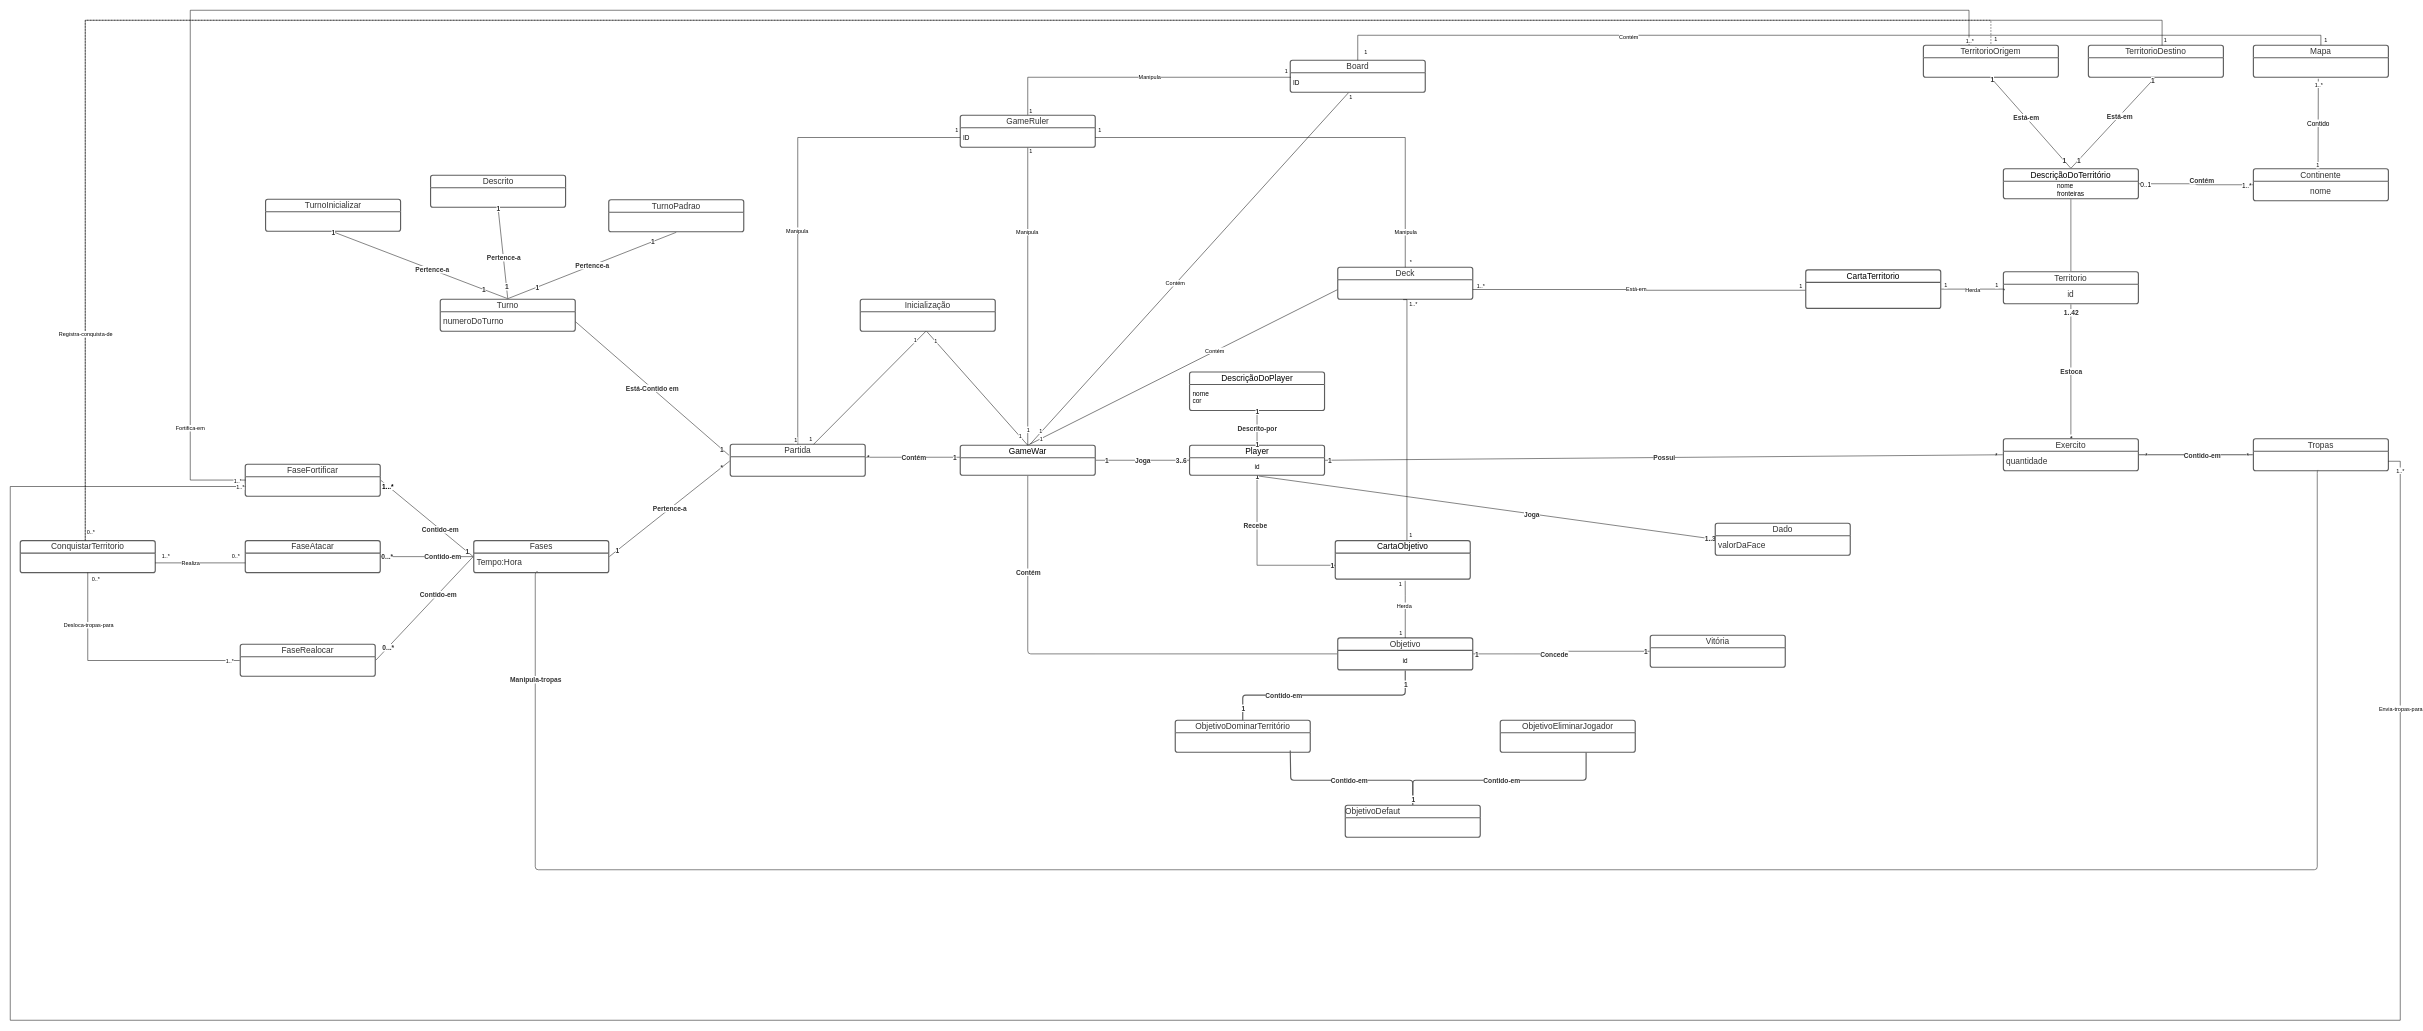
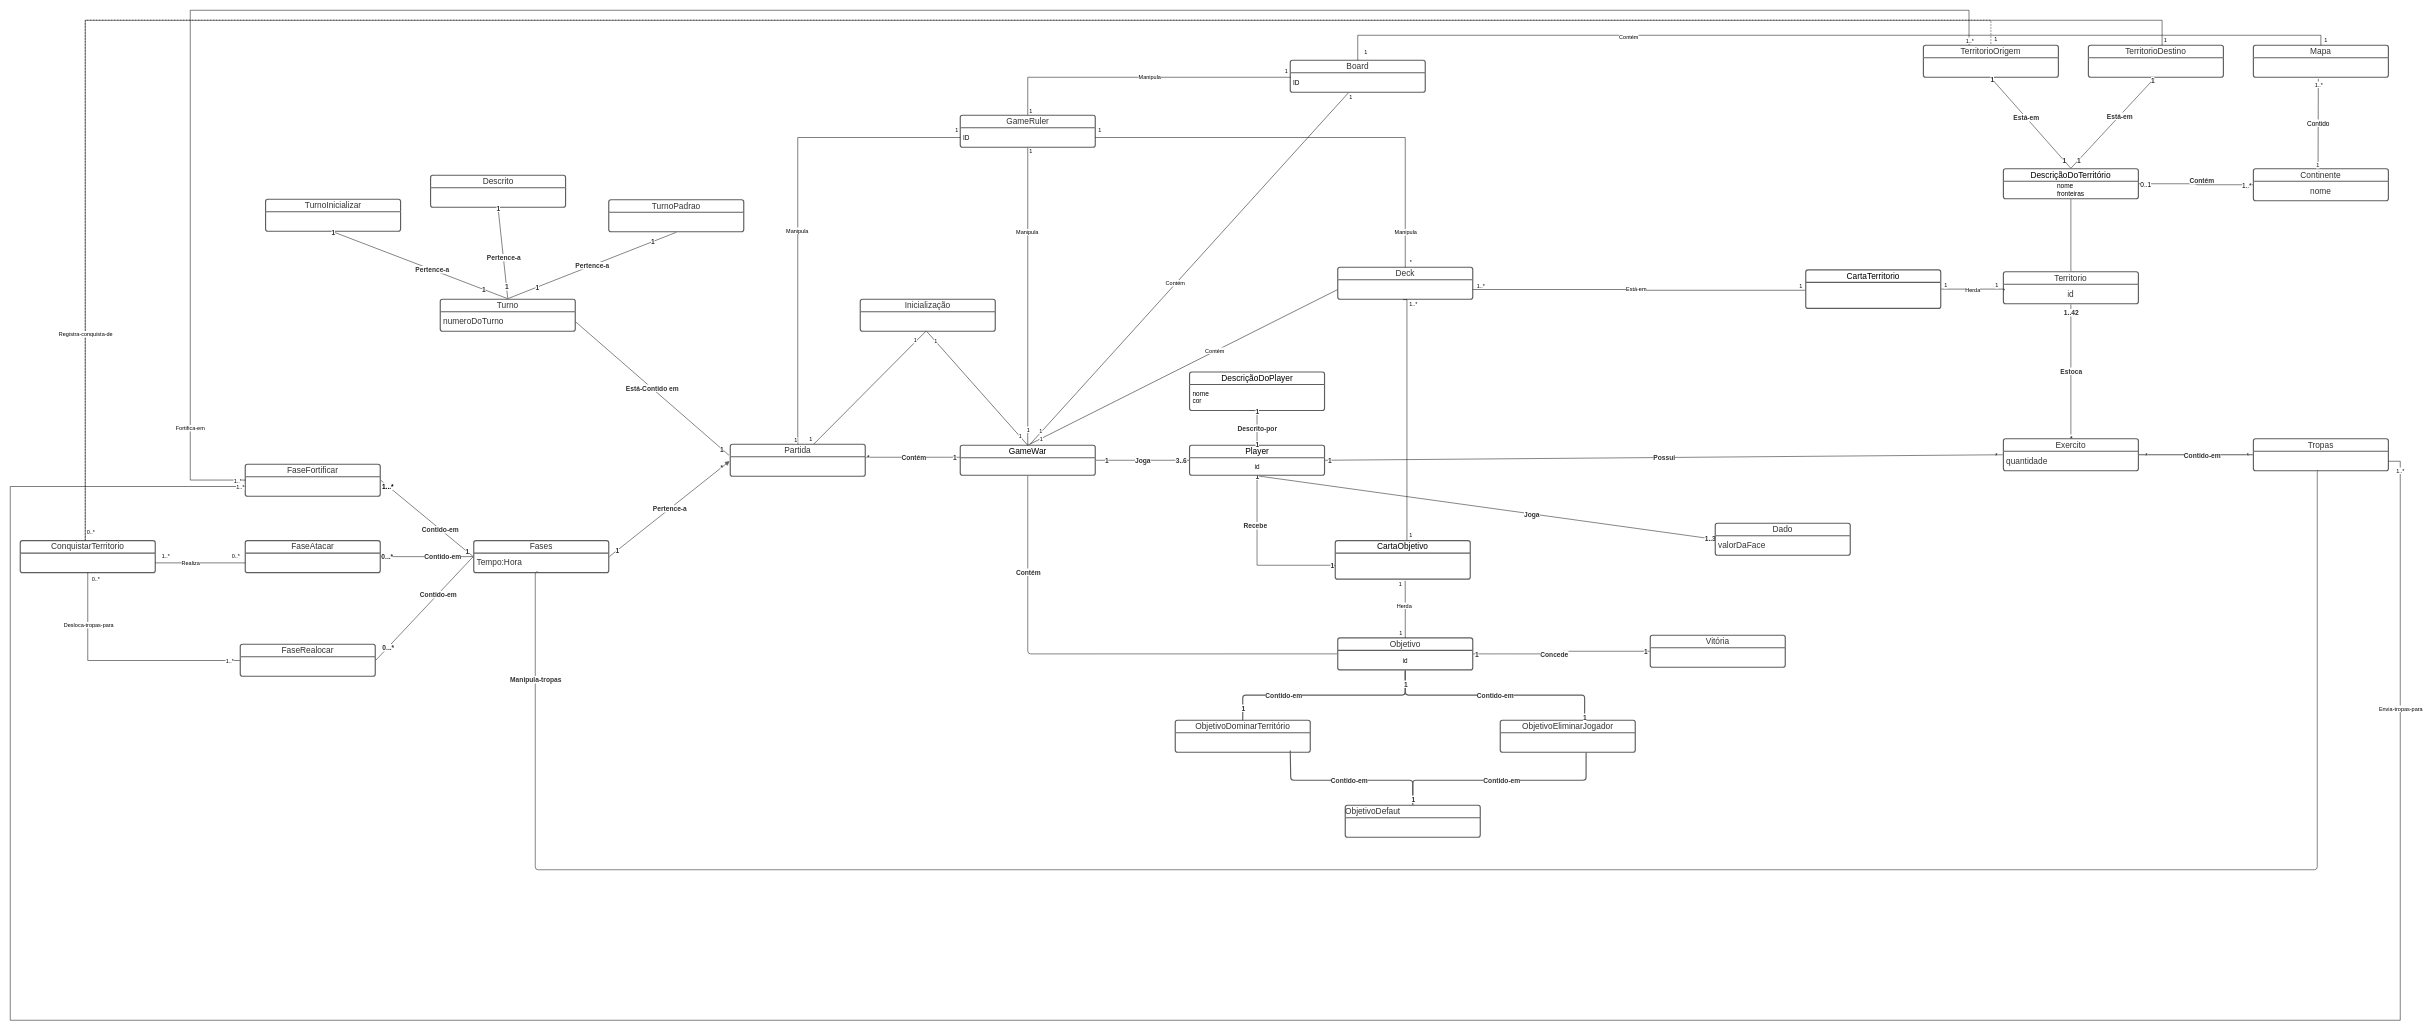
edge "Partida" -- "Fases": arrowhead none -> block
edge "Objetivo" -- "ObjetivoEliminarJogador": added, labels "Contido-em", "1"
